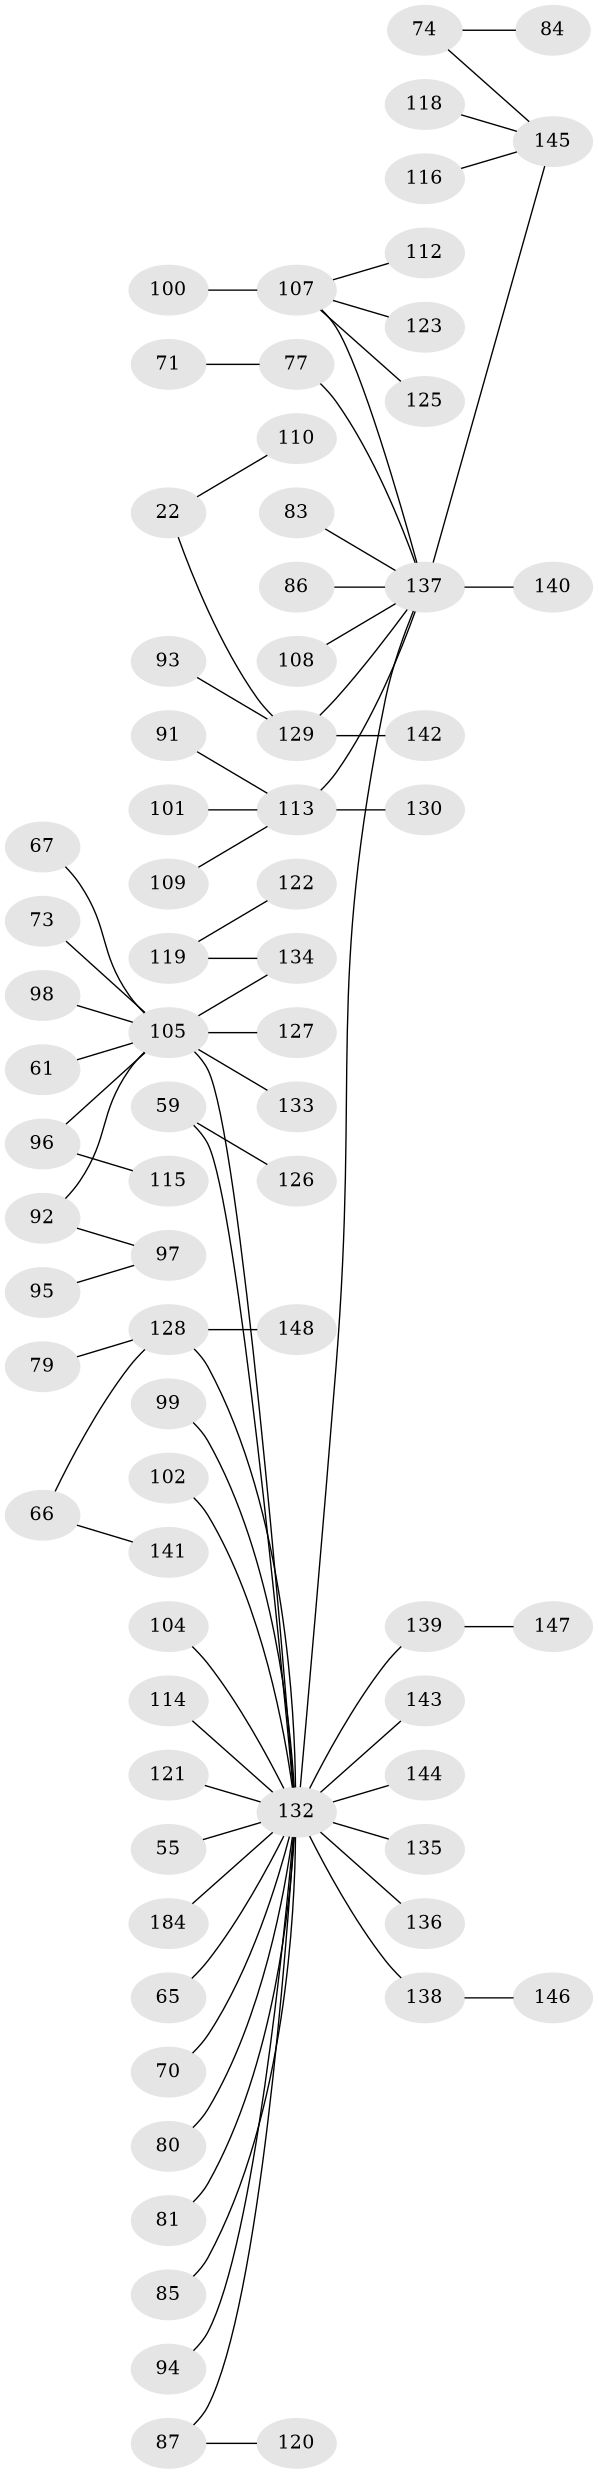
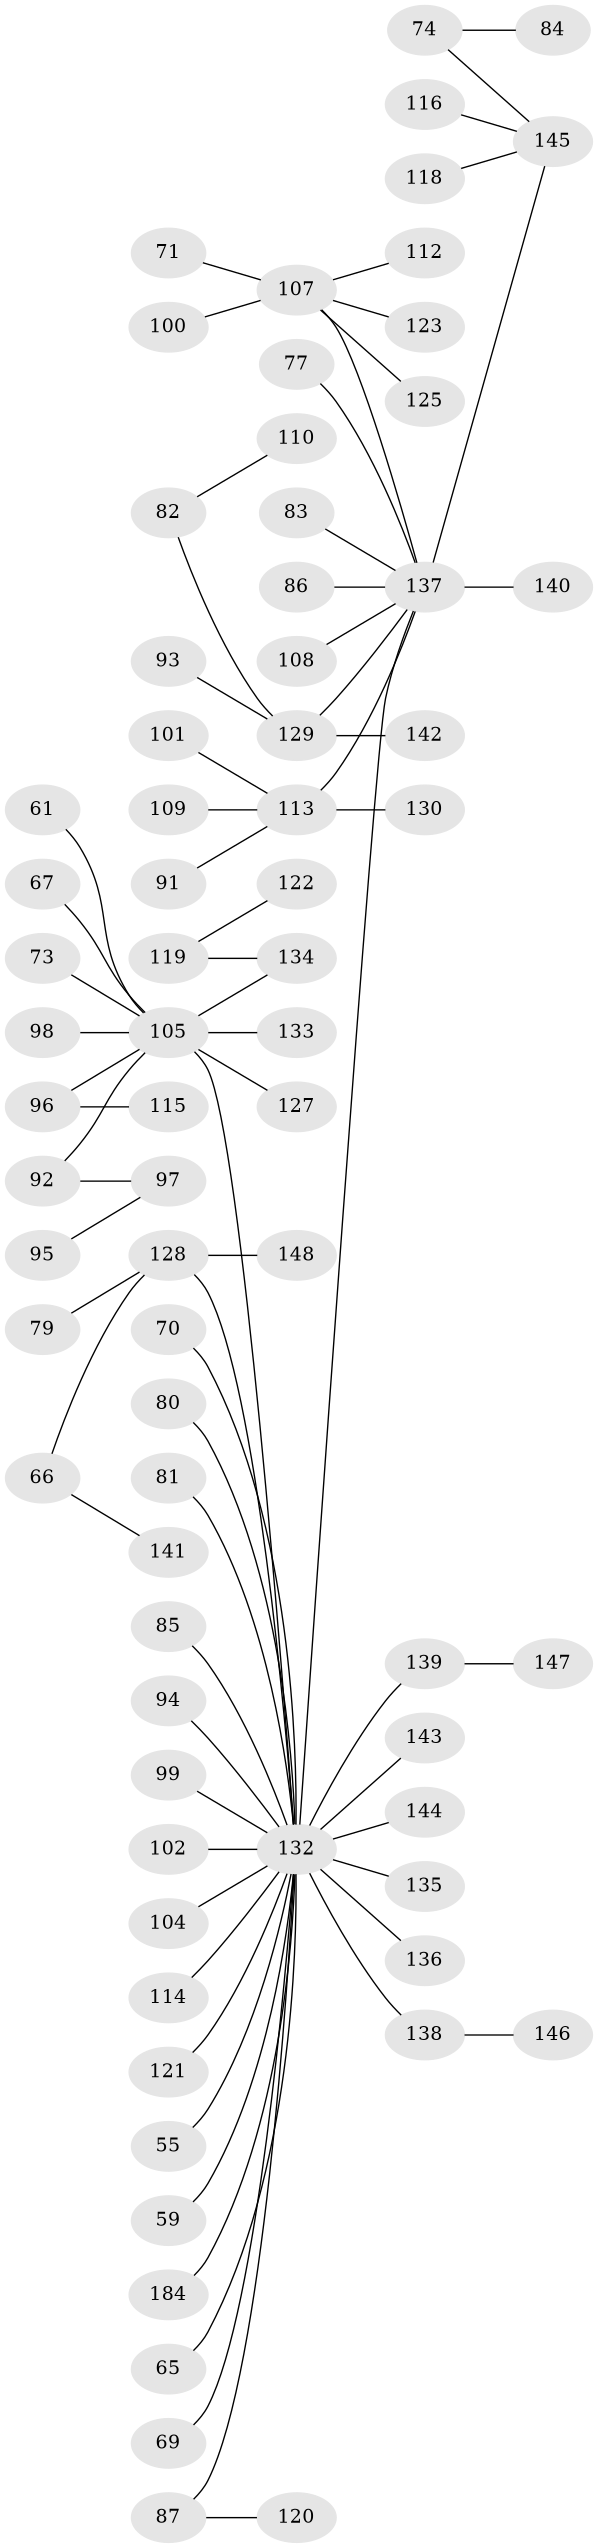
edge "71" -- "77": now "71" -- "107"
node "22": label "22" -> "82"
node "126": removed
node "69": added
